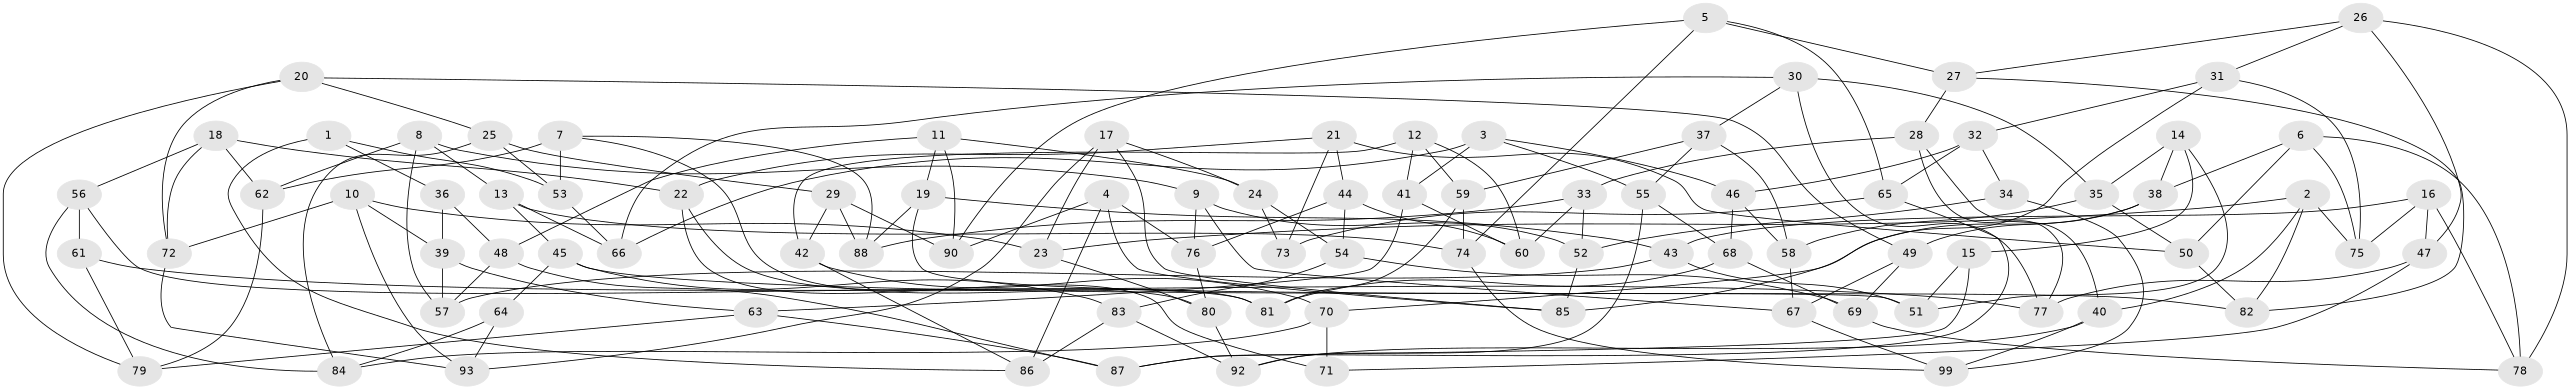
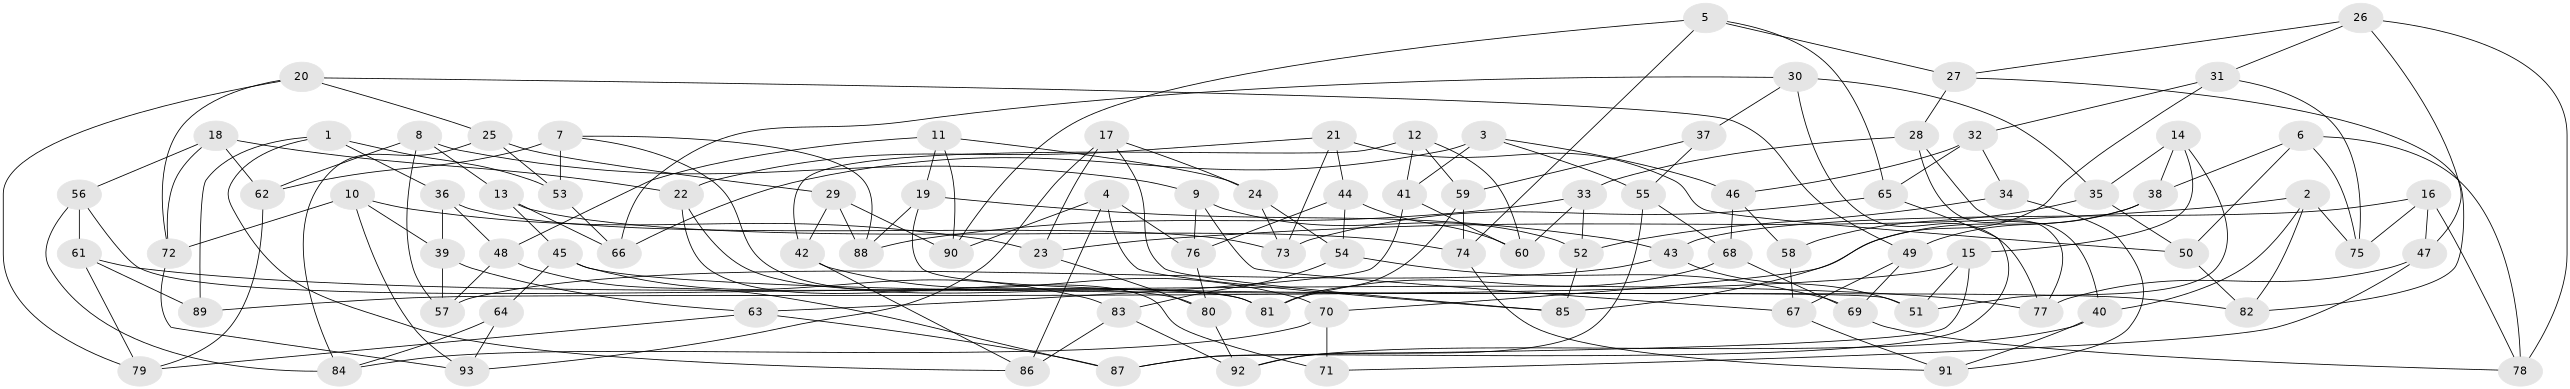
edge "37" -- "58": removed
edge "36" -- "73": added
node "89": added
node "99": label "99" -> "91"
